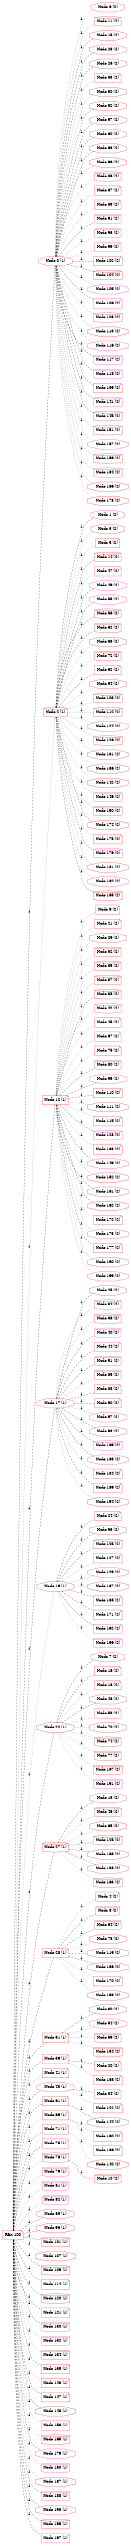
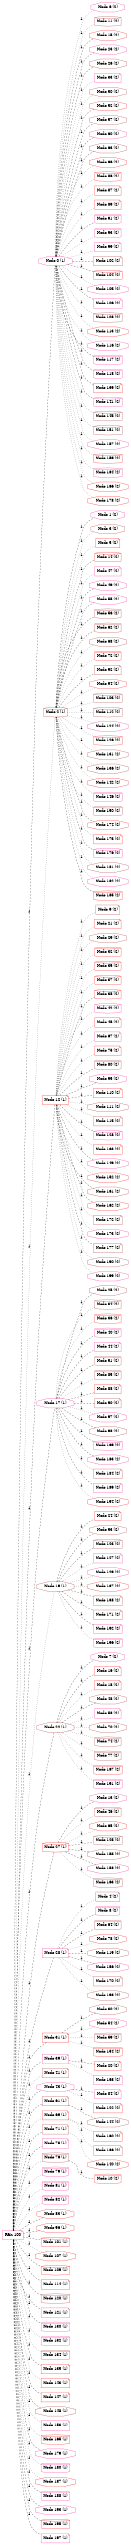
edge "Nodo 0 (1)" -- "Nodo 145 (2)": style dashed -> dotted
